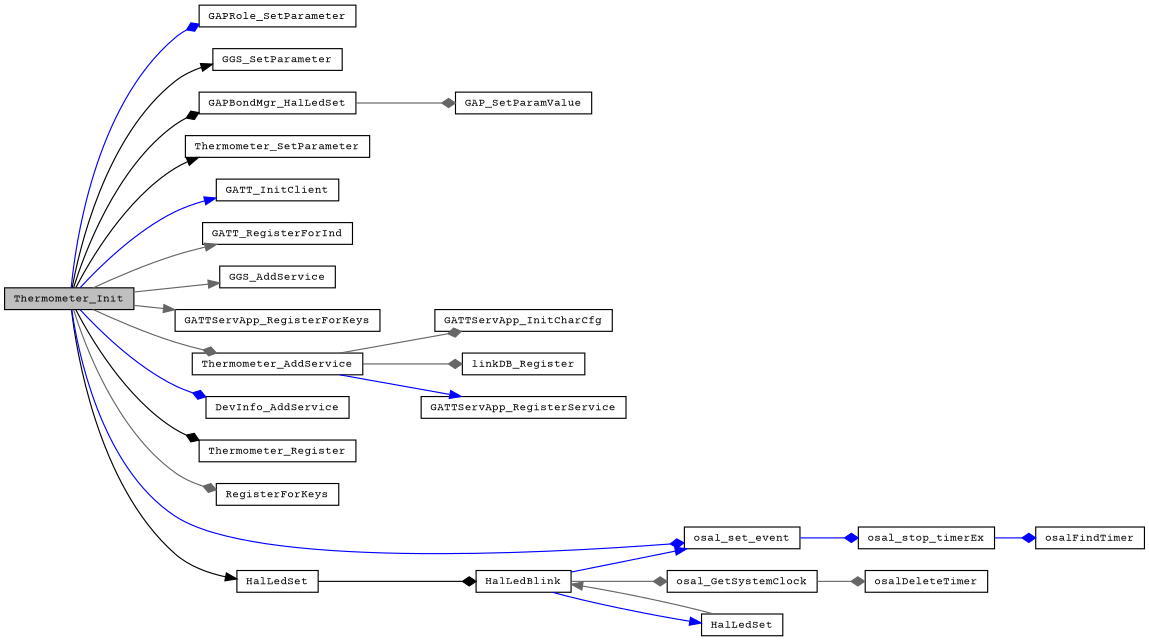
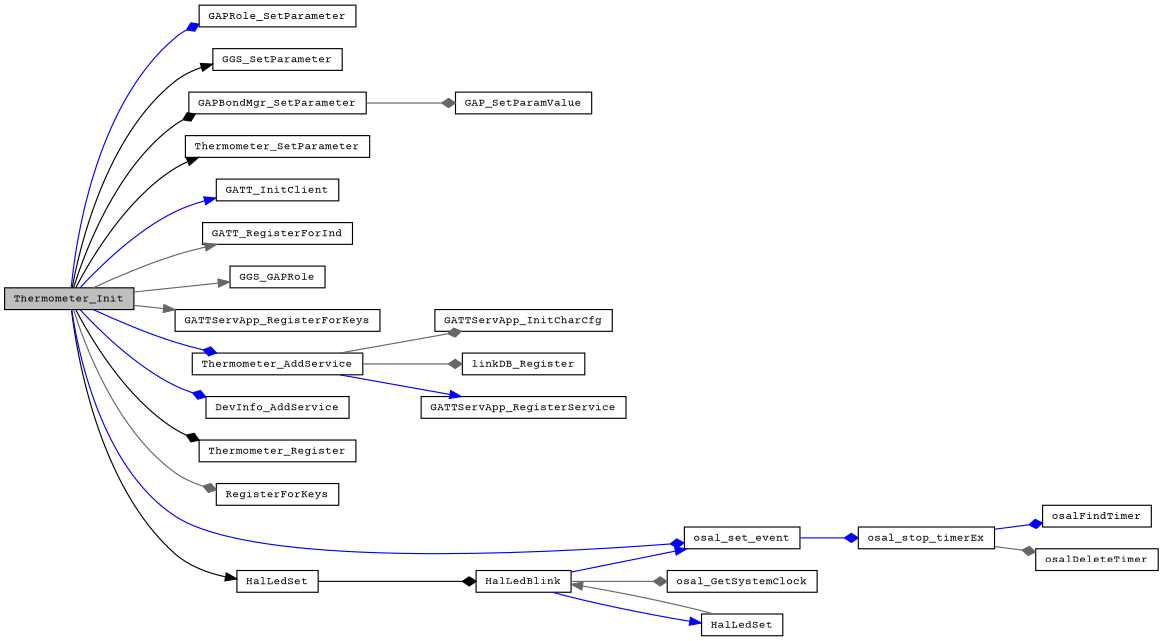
node "GAPBondMgr_HalLedSet": label "GAPBondMgr_HalLedSet" -> "GAPBondMgr_SetParameter"
node "GGS_AddService": label "GGS_AddService" -> "GGS_GAPRole"
edge "Thermometer_Init" -> "Thermometer_AddService": color gray40 -> blue
edge "osal_GetSystemClock" -> "osalDeleteTimer": now "osal_stop_timerEx" -> "osalDeleteTimer"
